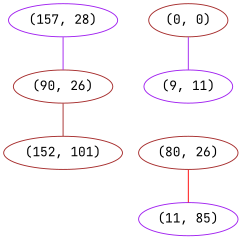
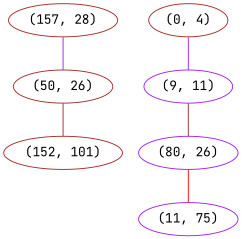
node "(157, 28)": color purple -> brown
node "(0, 0)": label "(0, 0)" -> "(0, 4)"
node "(90, 26)": label "(90, 26)" -> "(50, 26)"
edge "(9, 11)" -- "(80, 26)": added
node "(80, 26)": color brown -> purple
node "(11, 85)": label "(11, 85)" -> "(11, 75)"
